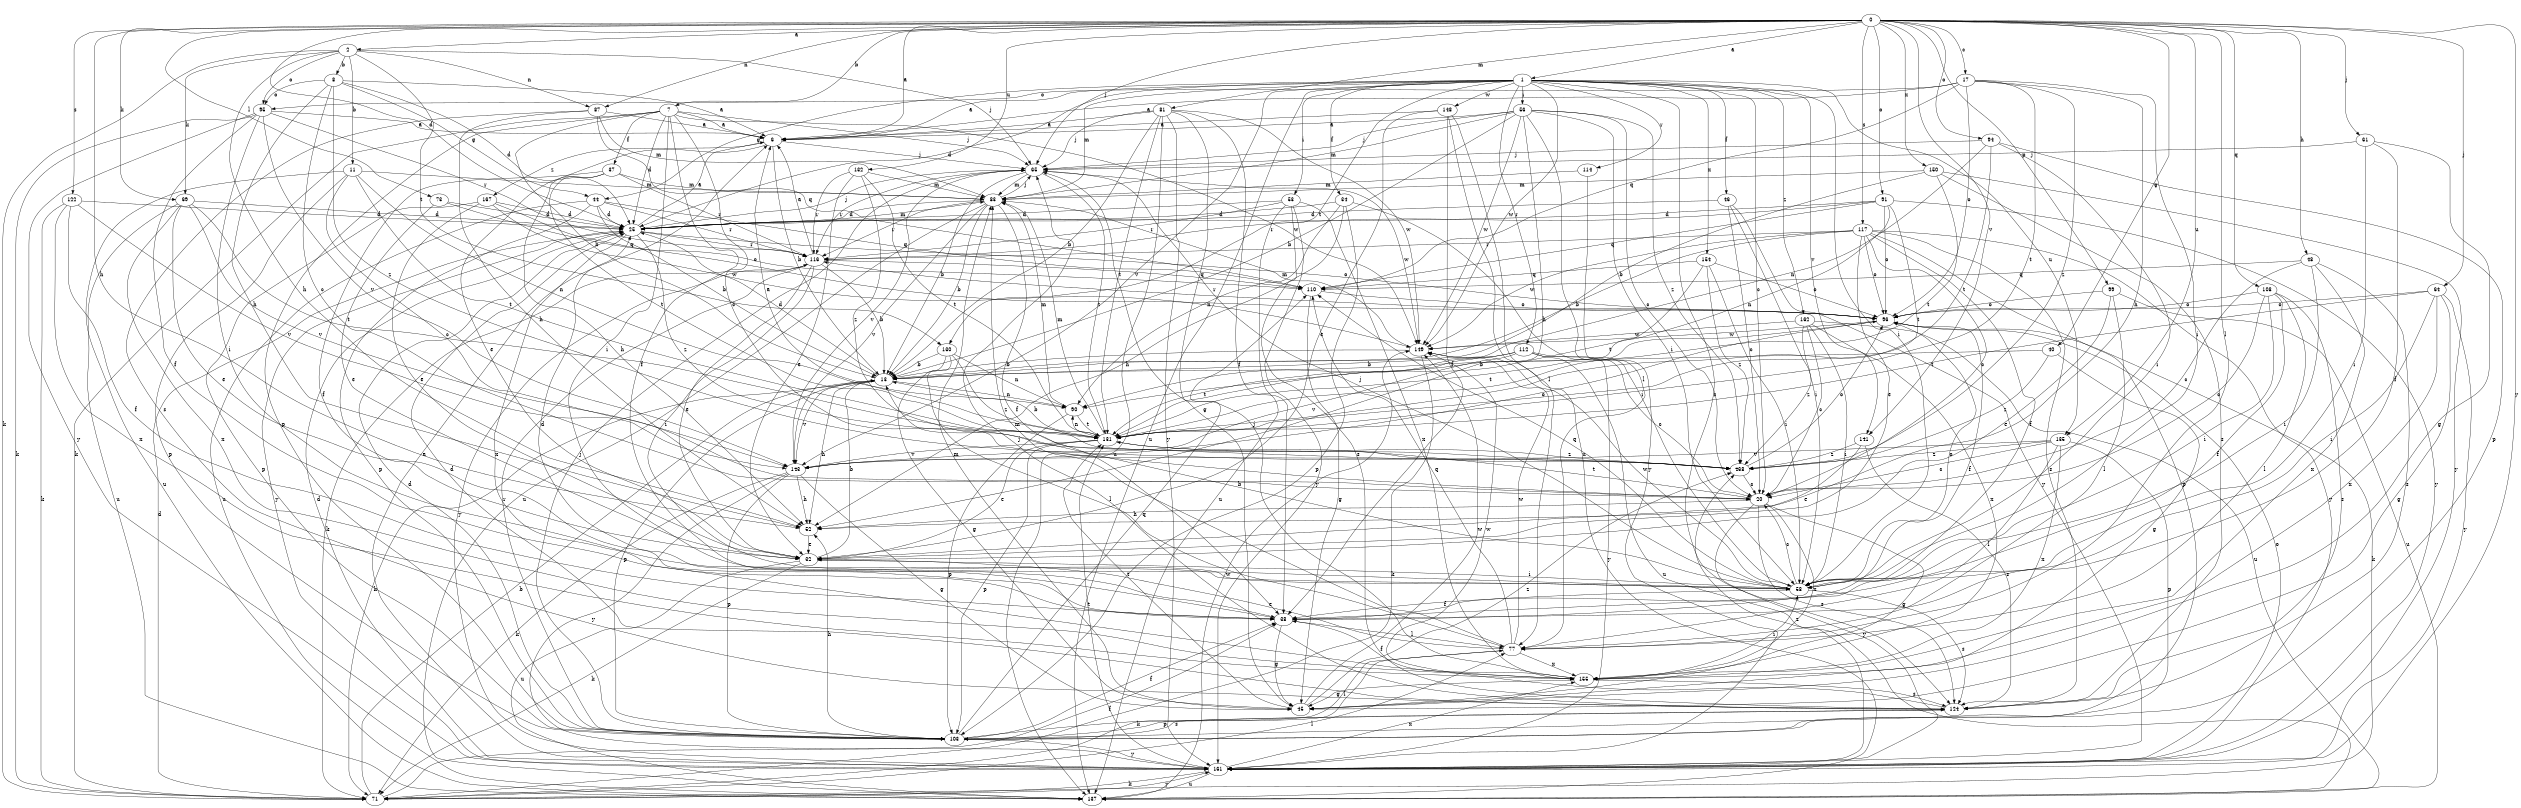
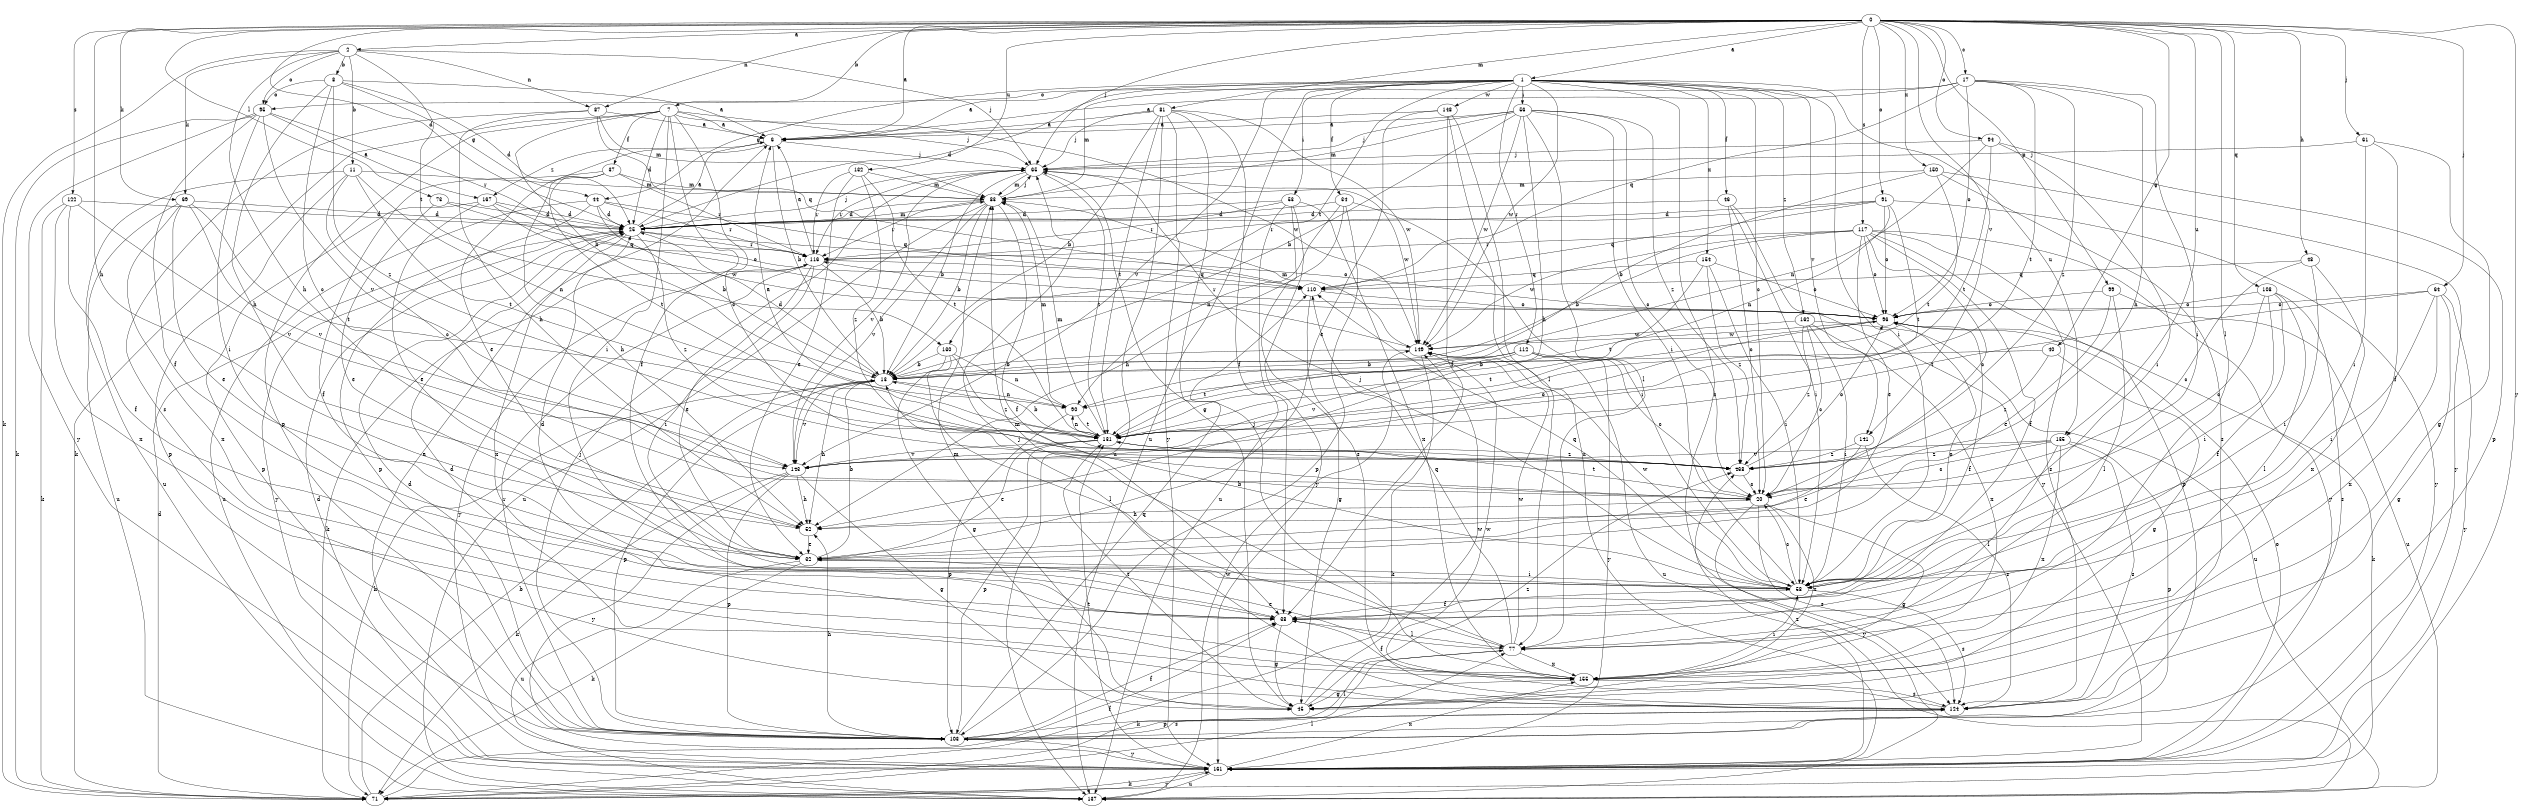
edge "95" -> "6": now "95" -> "167"
node "114": removed
edge "48" -> "124": now "135" -> "124"
